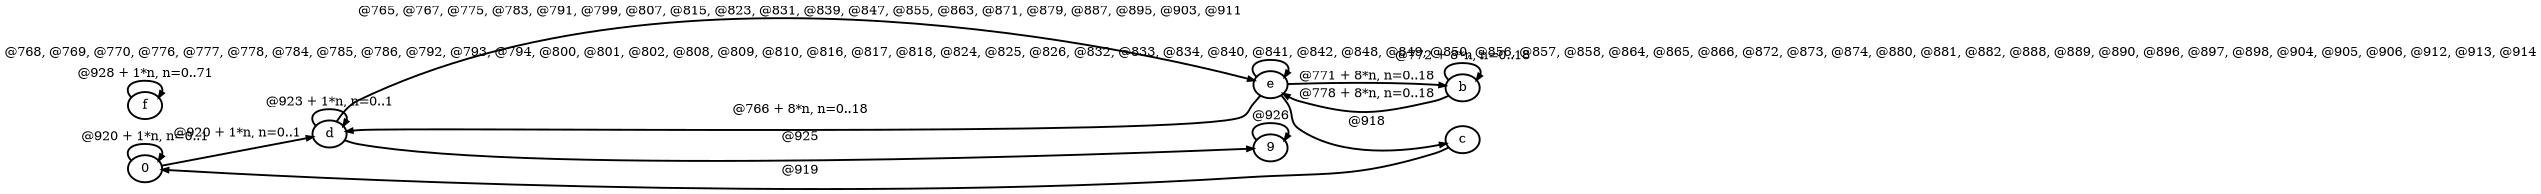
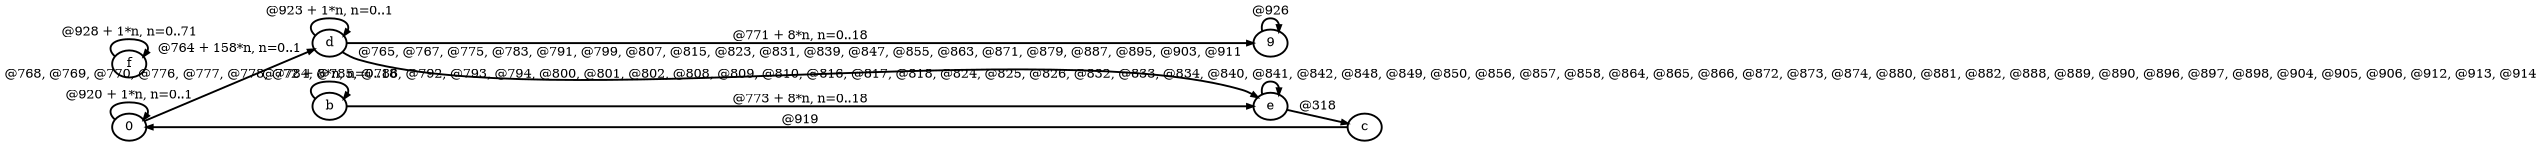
edge "e" -> "b": removed, label "@771 + 8*n, n=0..18"
edge "b" -> "e": label "@778 + 8*n, n=0..18" -> "@773 + 8*n, n=0..18"
edge "e" -> "c": label "@918" -> "@318"
edge "e" -> "d": removed, label "@766 + 8*n, n=0..18"
edge "0" -> "d": label "@920 + 1*n, n=0..1" -> "@764 + 158*n, n=0..1"
edge "d" -> "9": label "@925" -> "@771 + 8*n, n=0..18"
